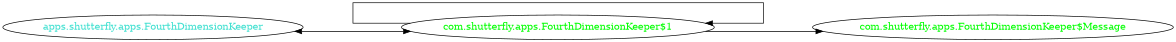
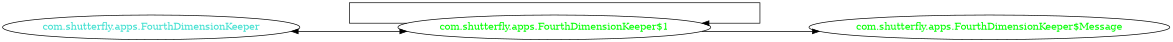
node "apps.shutterfly.apps.FourthDimensionKeeper": label "apps.shutterfly.apps.FourthDimensionKeeper" -> "com.shutterfly.apps.FourthDimensionKeeper"
